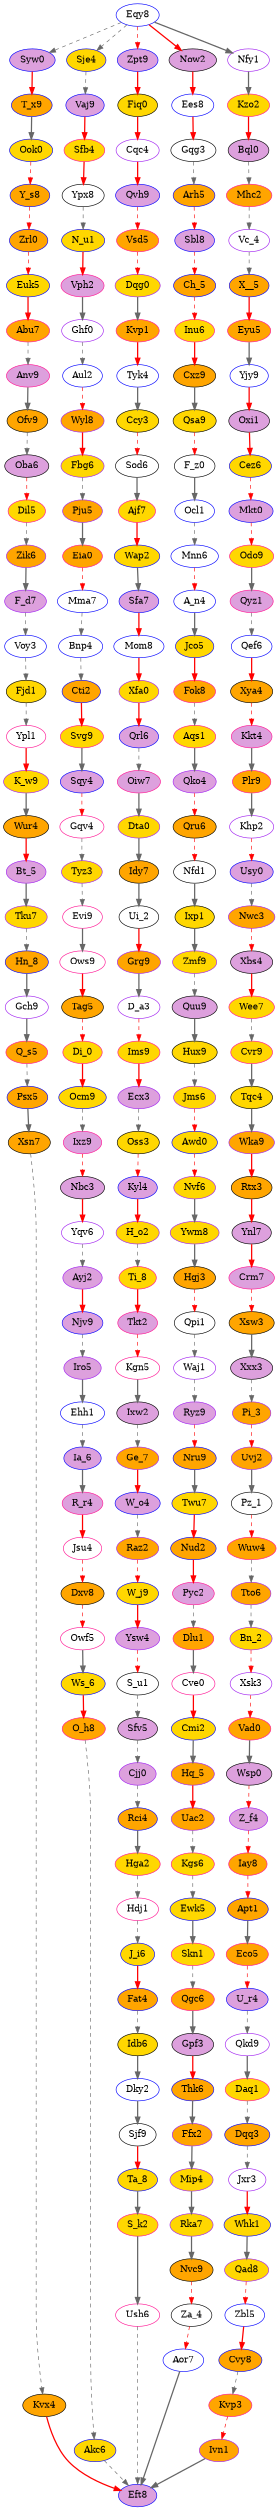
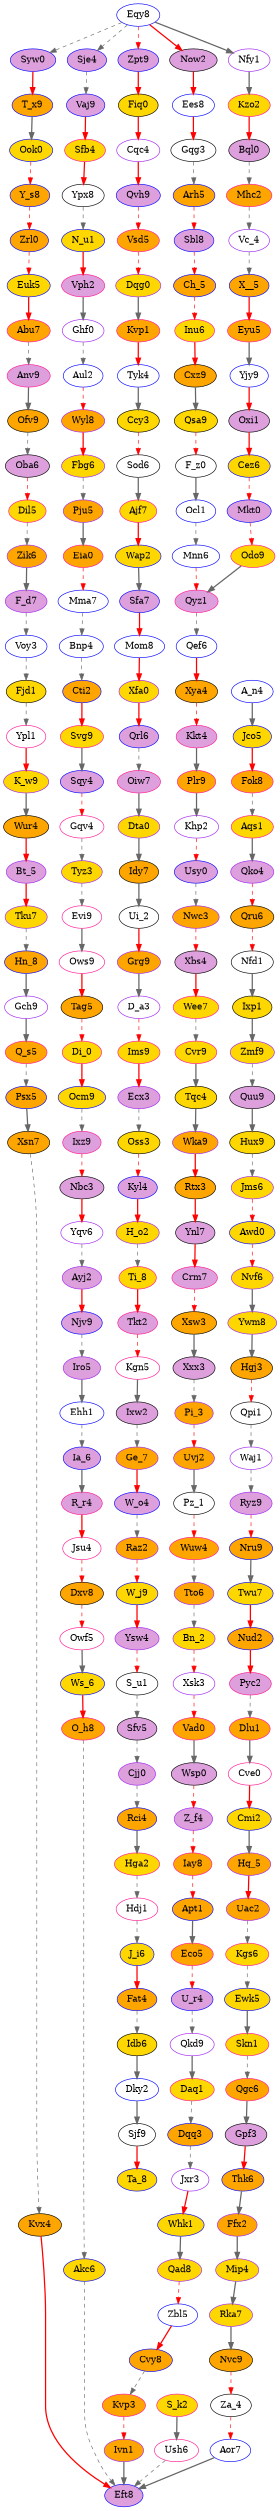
node "Sje4": fillcolor gold -> plum
edge "Mnn6" -> "A_n4": now "Mnn6" -> "Qyz1"
edge "Bt_5" -> "Tku7": color gray40 -> red
edge "Ta_8" -> "S_k2": removed
